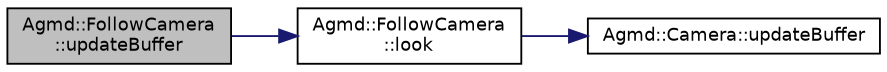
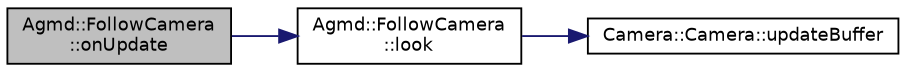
node "Agmd::FollowCamera ::updateBuffer": label "Agmd::FollowCamera ::updateBuffer" -> "Agmd::FollowCamera ::onUpdate"
node "Agmd::Camera::updateBuffer": label "Agmd::Camera::updateBuffer" -> "Camera::Camera::updateBuffer"
